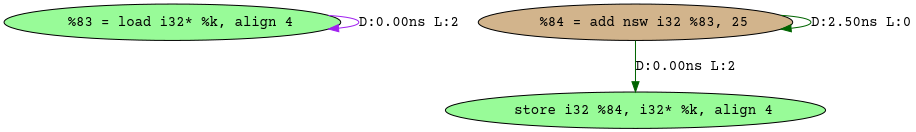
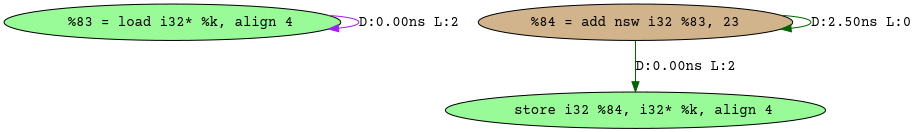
node "%84 = add nsw i32 %83, 25": label "%84 = add nsw i32 %83, 25" -> "%84 = add nsw i32 %83, 23"
